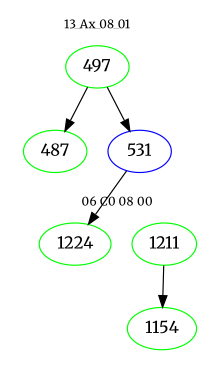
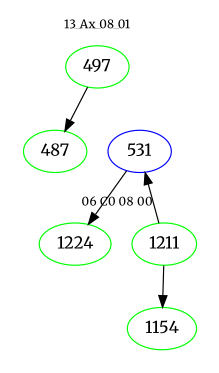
edge "497" -> "531": now "1211" -> "531"
